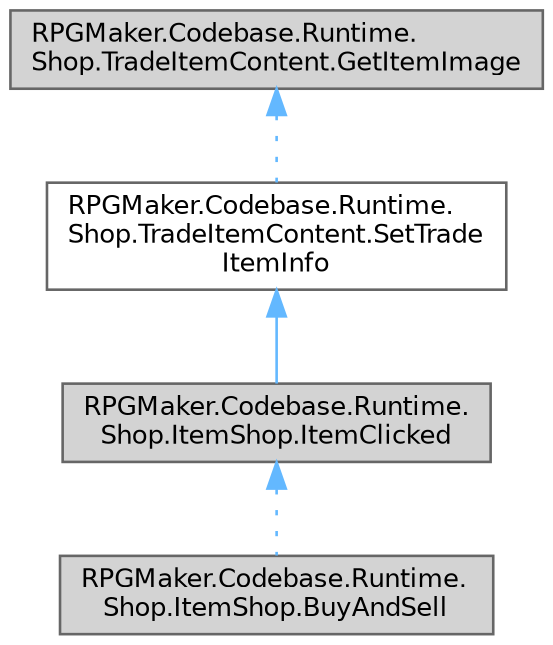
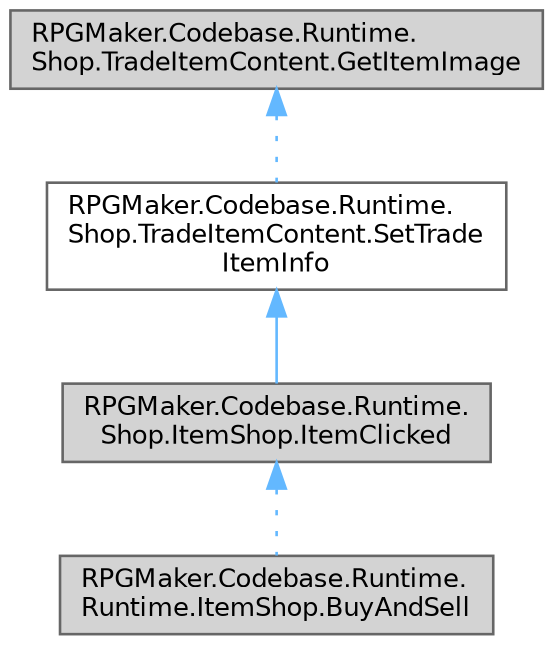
node "RPGMaker.Codebase.Runtime. Shop.ItemShop.BuyAndSell": label "RPGMaker.Codebase.Runtime. Shop.ItemShop.BuyAndSell" -> "RPGMaker.Codebase.Runtime. Runtime.ItemShop.BuyAndSell"
